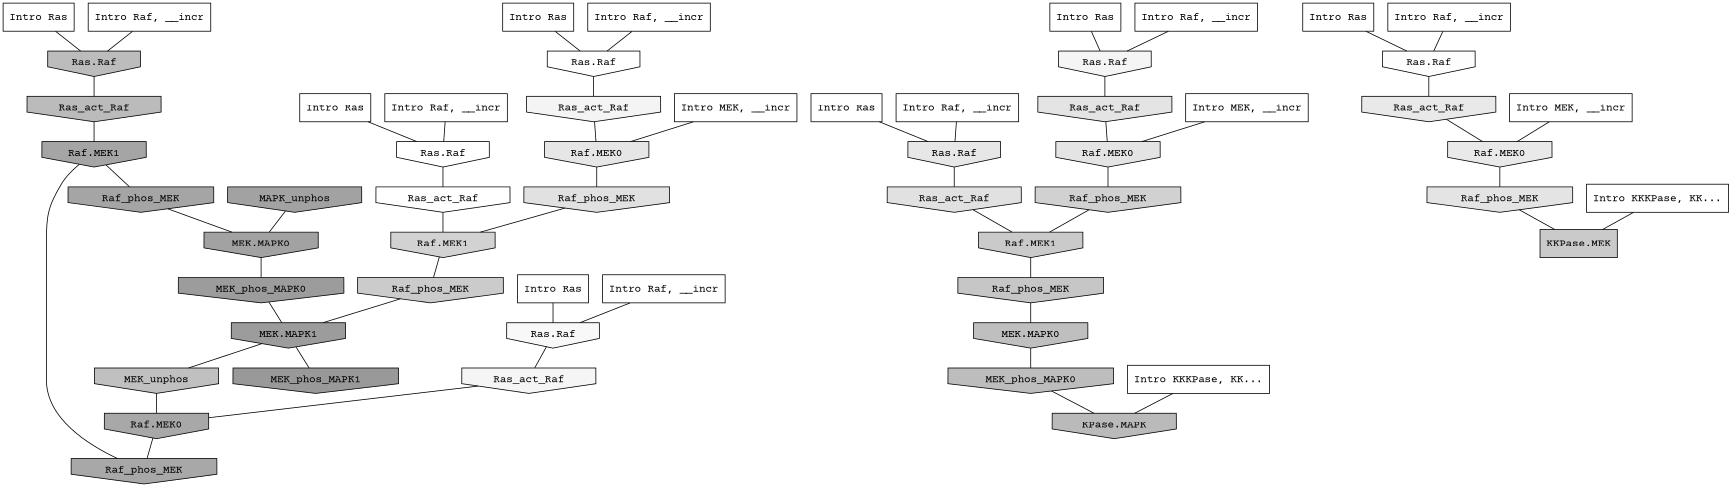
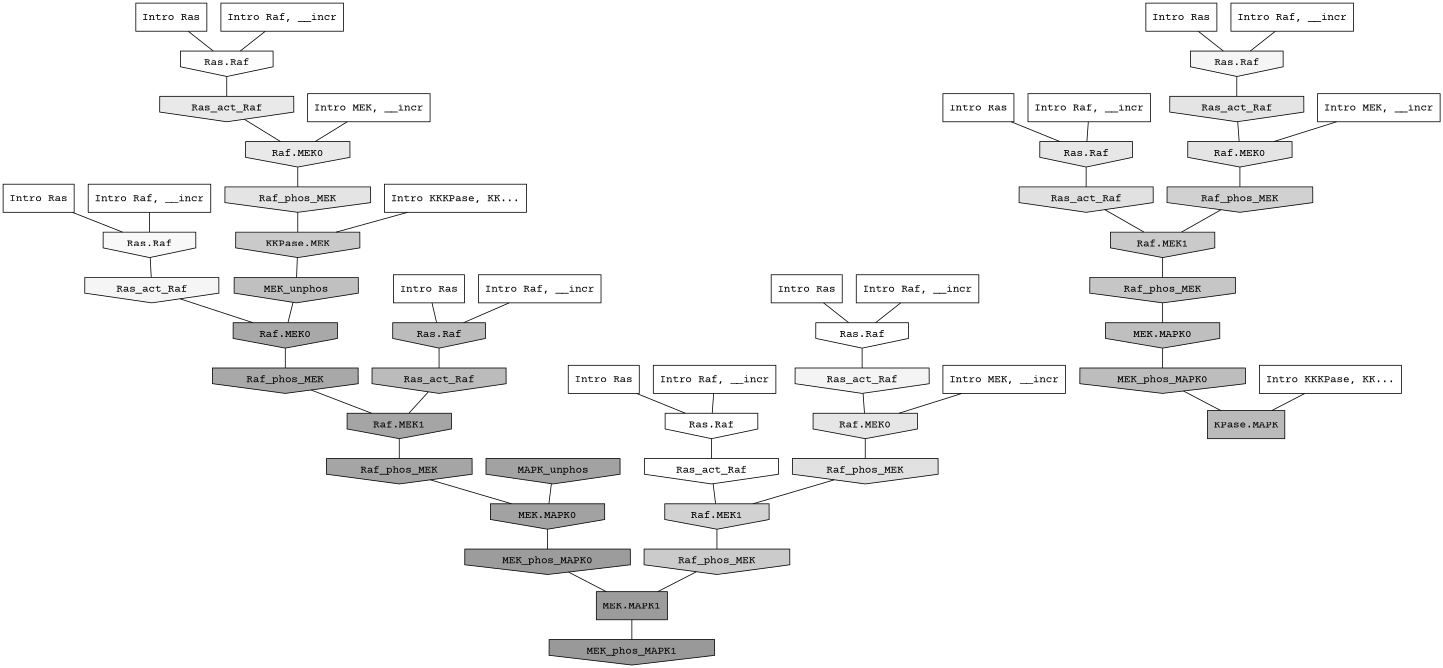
node "KKPase.MEK": shape box -> invhouse
node "MEK.MAPK1": shape invhouse -> box
edge "MEK.MAPK1" -- "MEK_unphos": now "KKPase.MEK" -- "MEK_unphos"
node "KPase.MAPK": shape invhouse -> box
